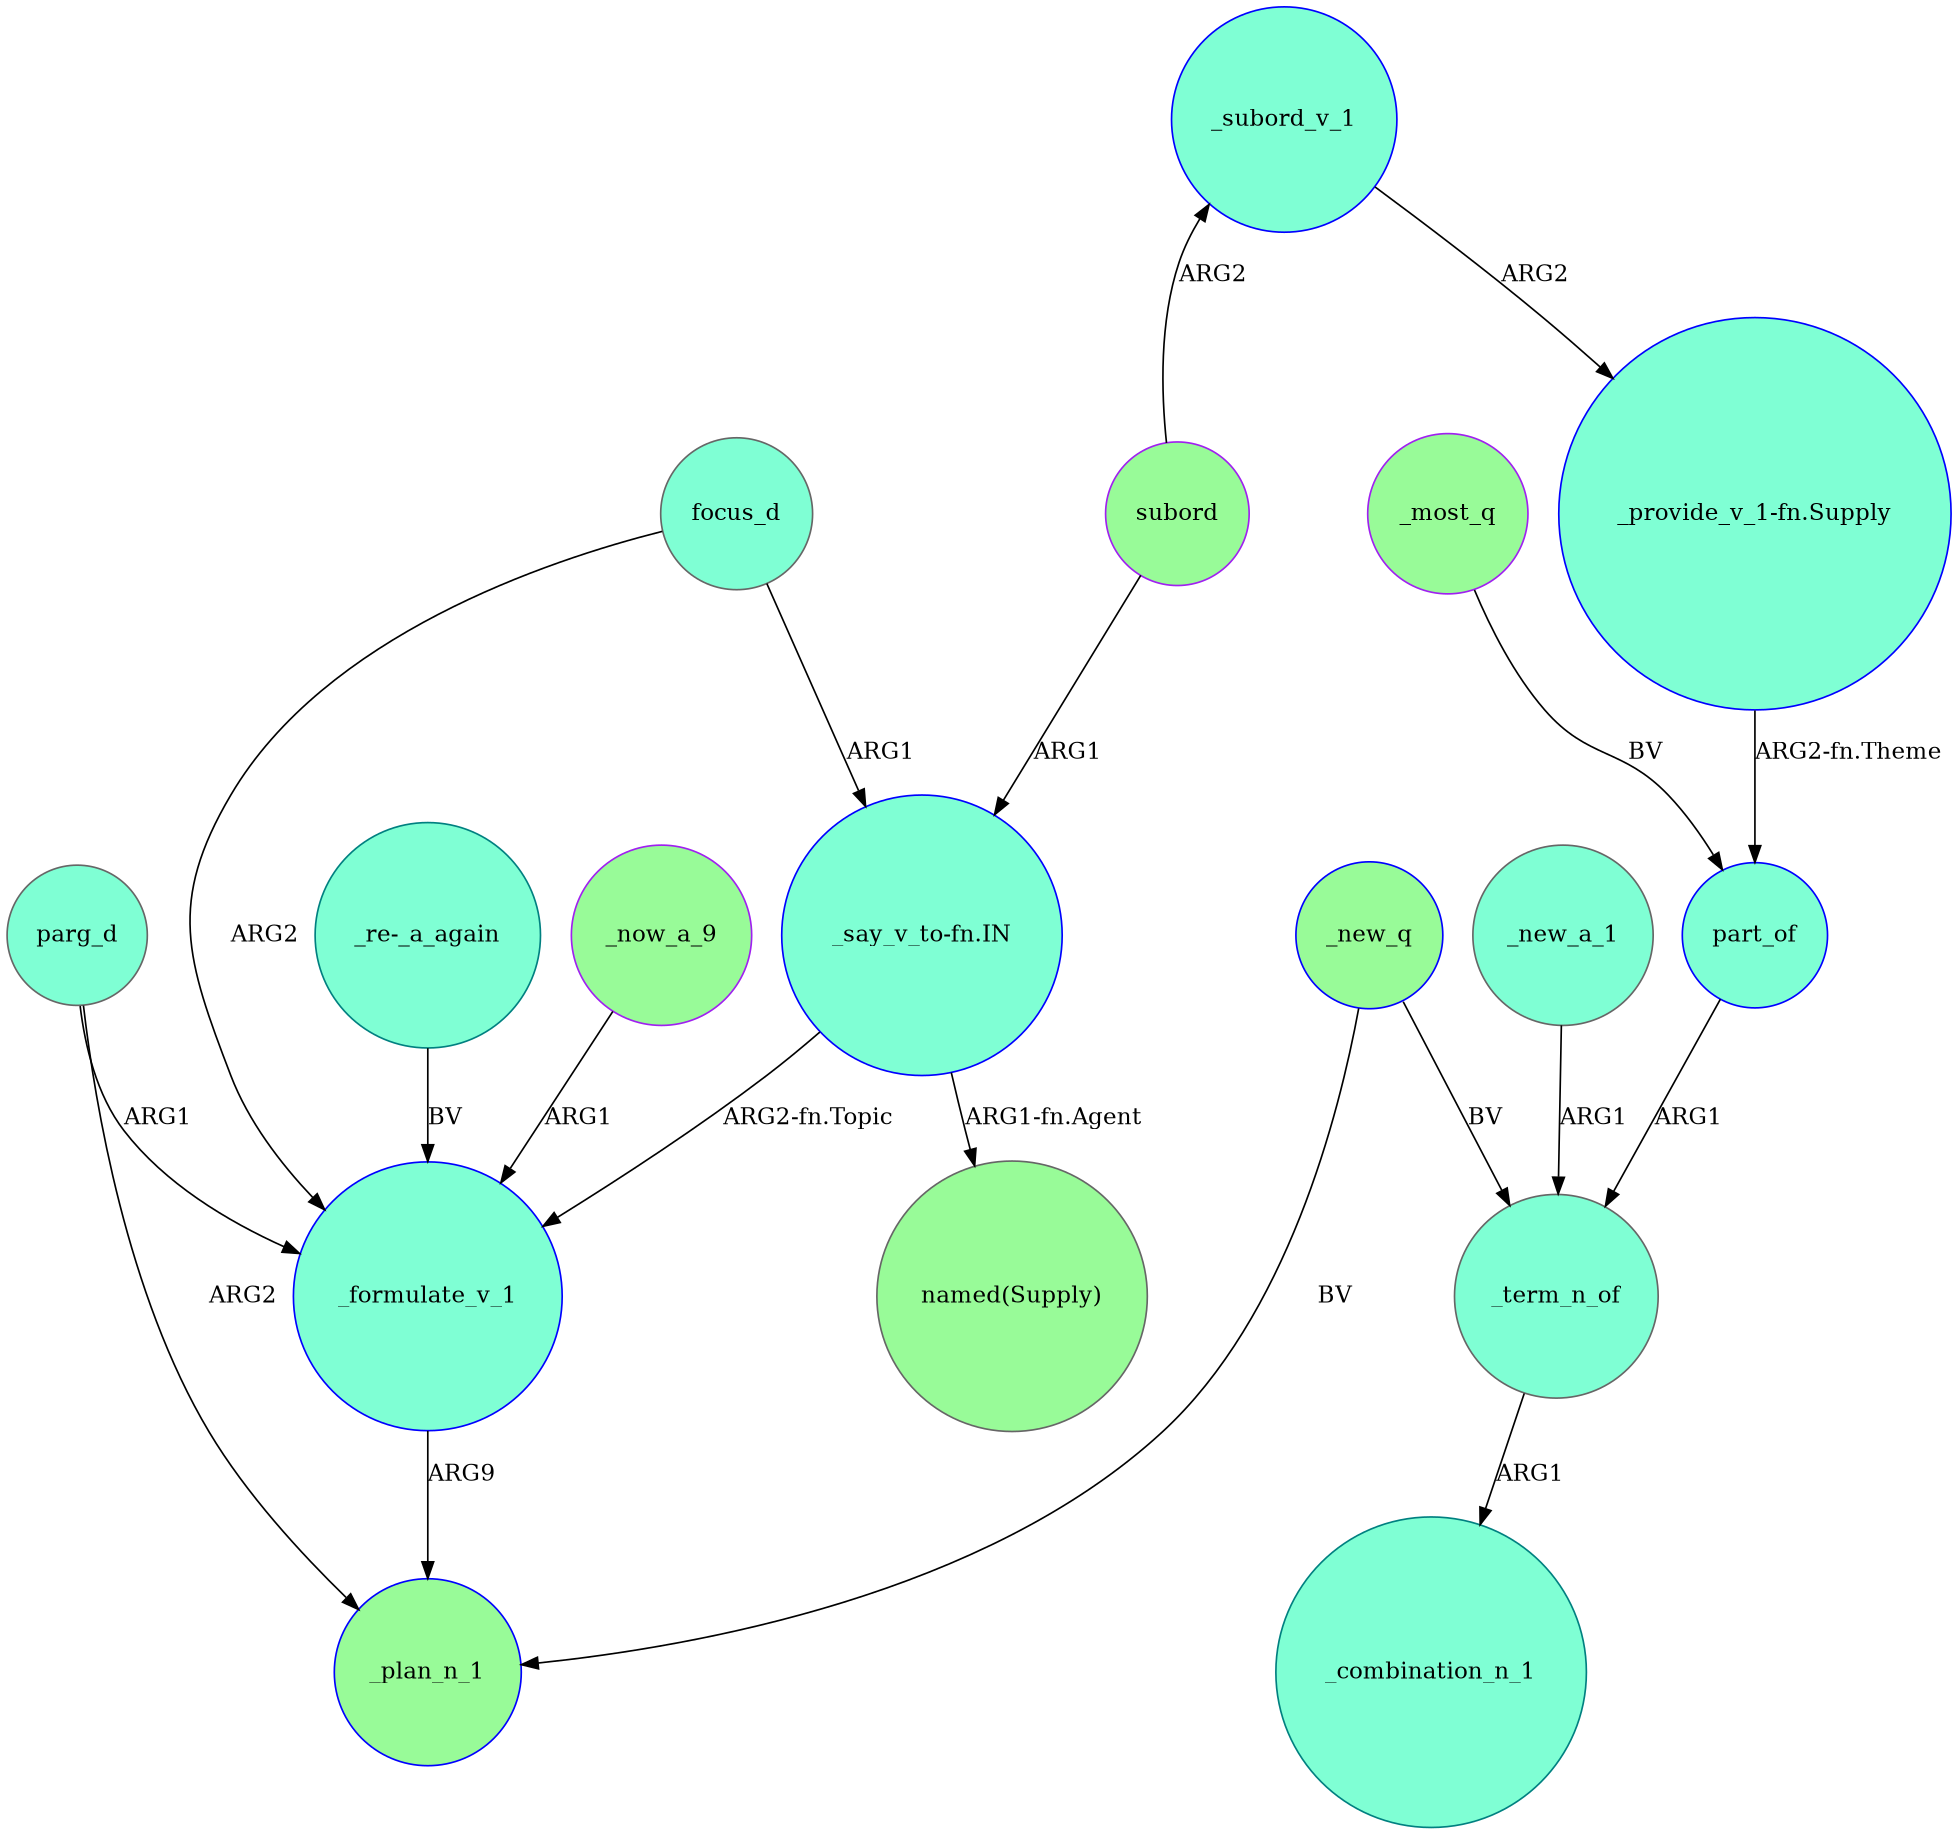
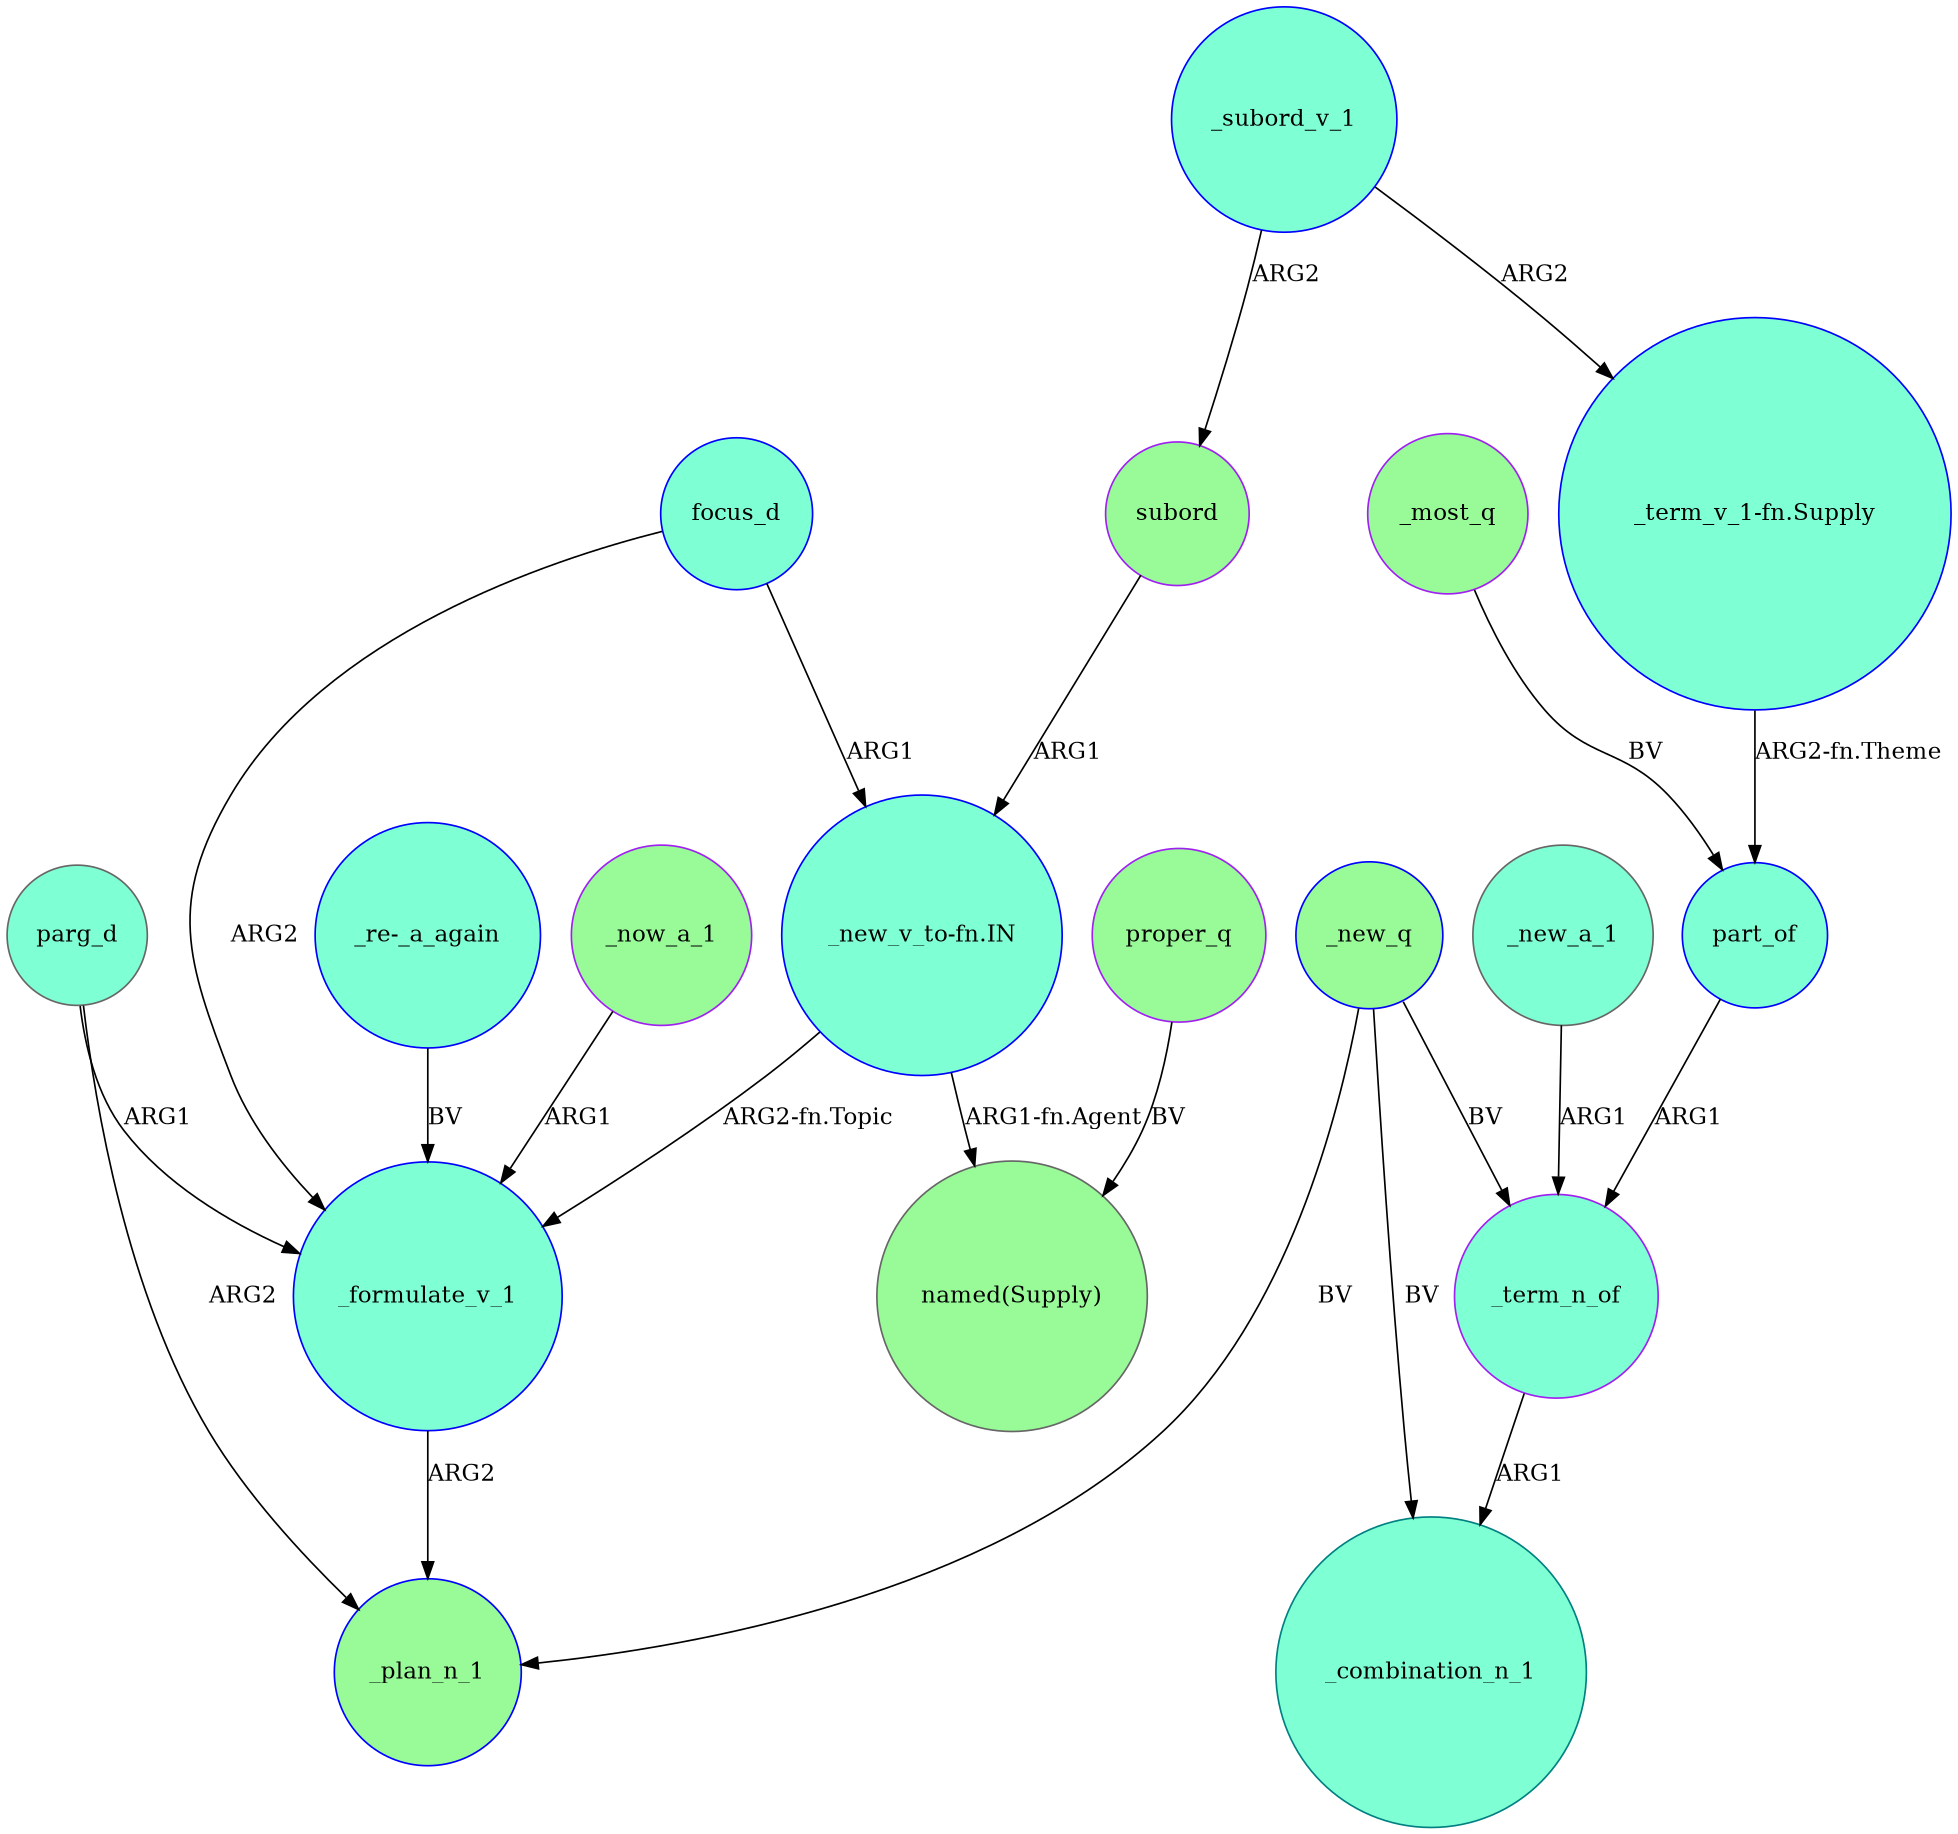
edge "subord" -> "_subord_v_1": reversed
node "focus_d": color gray40 -> blue
node "_provide_v_1-fn.Supply": label "_provide_v_1-fn.Supply" -> "_term_v_1-fn.Supply"
node "_re-_a_again": color teal -> blue
node "_now_a_9": label "_now_a_9" -> "_now_a_1"
node "_say_v_to-fn.IN": label "_say_v_to-fn.IN" -> "_new_v_to-fn.IN"
node "proper_q": added
edge "_new_q" -> "_combination_n_1": added, label "BV"
node "_term_n_of": color gray40 -> purple
edge "_formulate_v_1" -> "_plan_n_1": label "ARG9" -> "ARG2"
